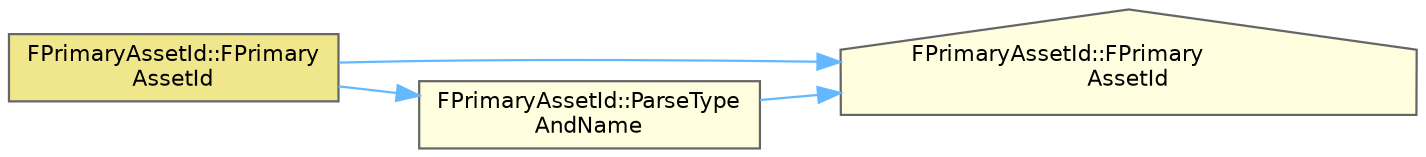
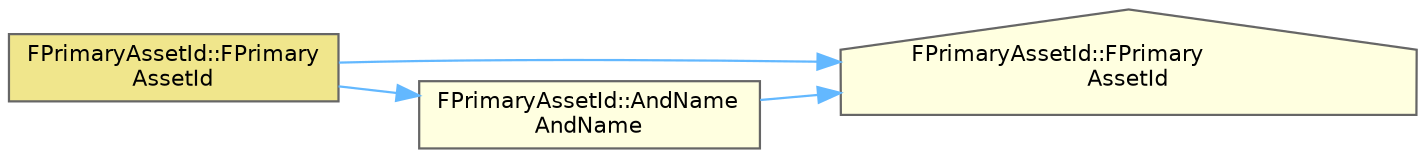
node "FPrimaryAssetId::ParseType AndName": label "FPrimaryAssetId::ParseType AndName" -> "FPrimaryAssetId::AndName AndName"
